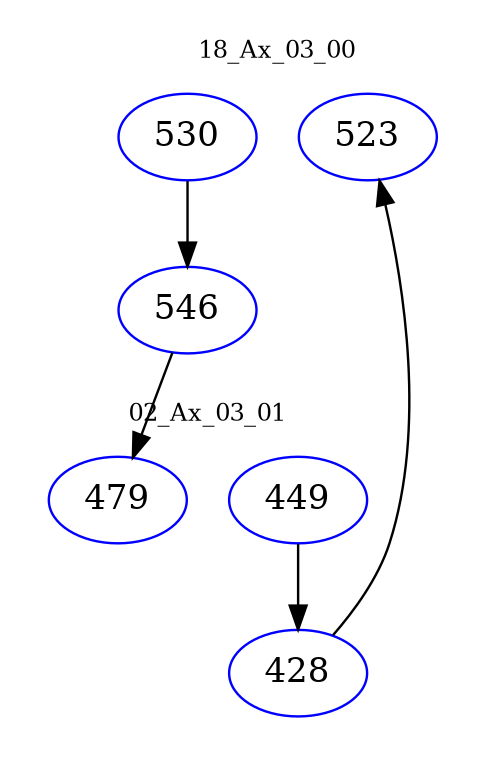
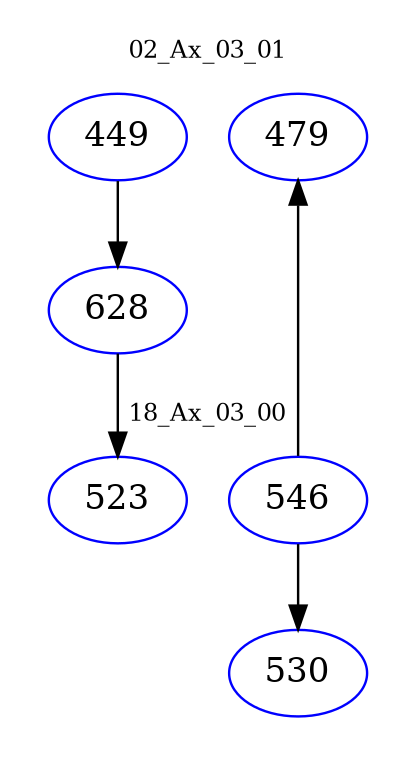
edge "530" -> "546": reversed
node "428": label "428" -> "628"
